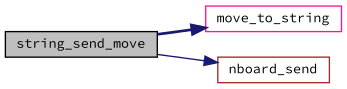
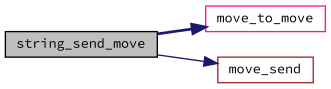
node "move_to_string": label "move_to_string" -> "move_to_move"
node "nboard_send": label "nboard_send" -> "move_send"
